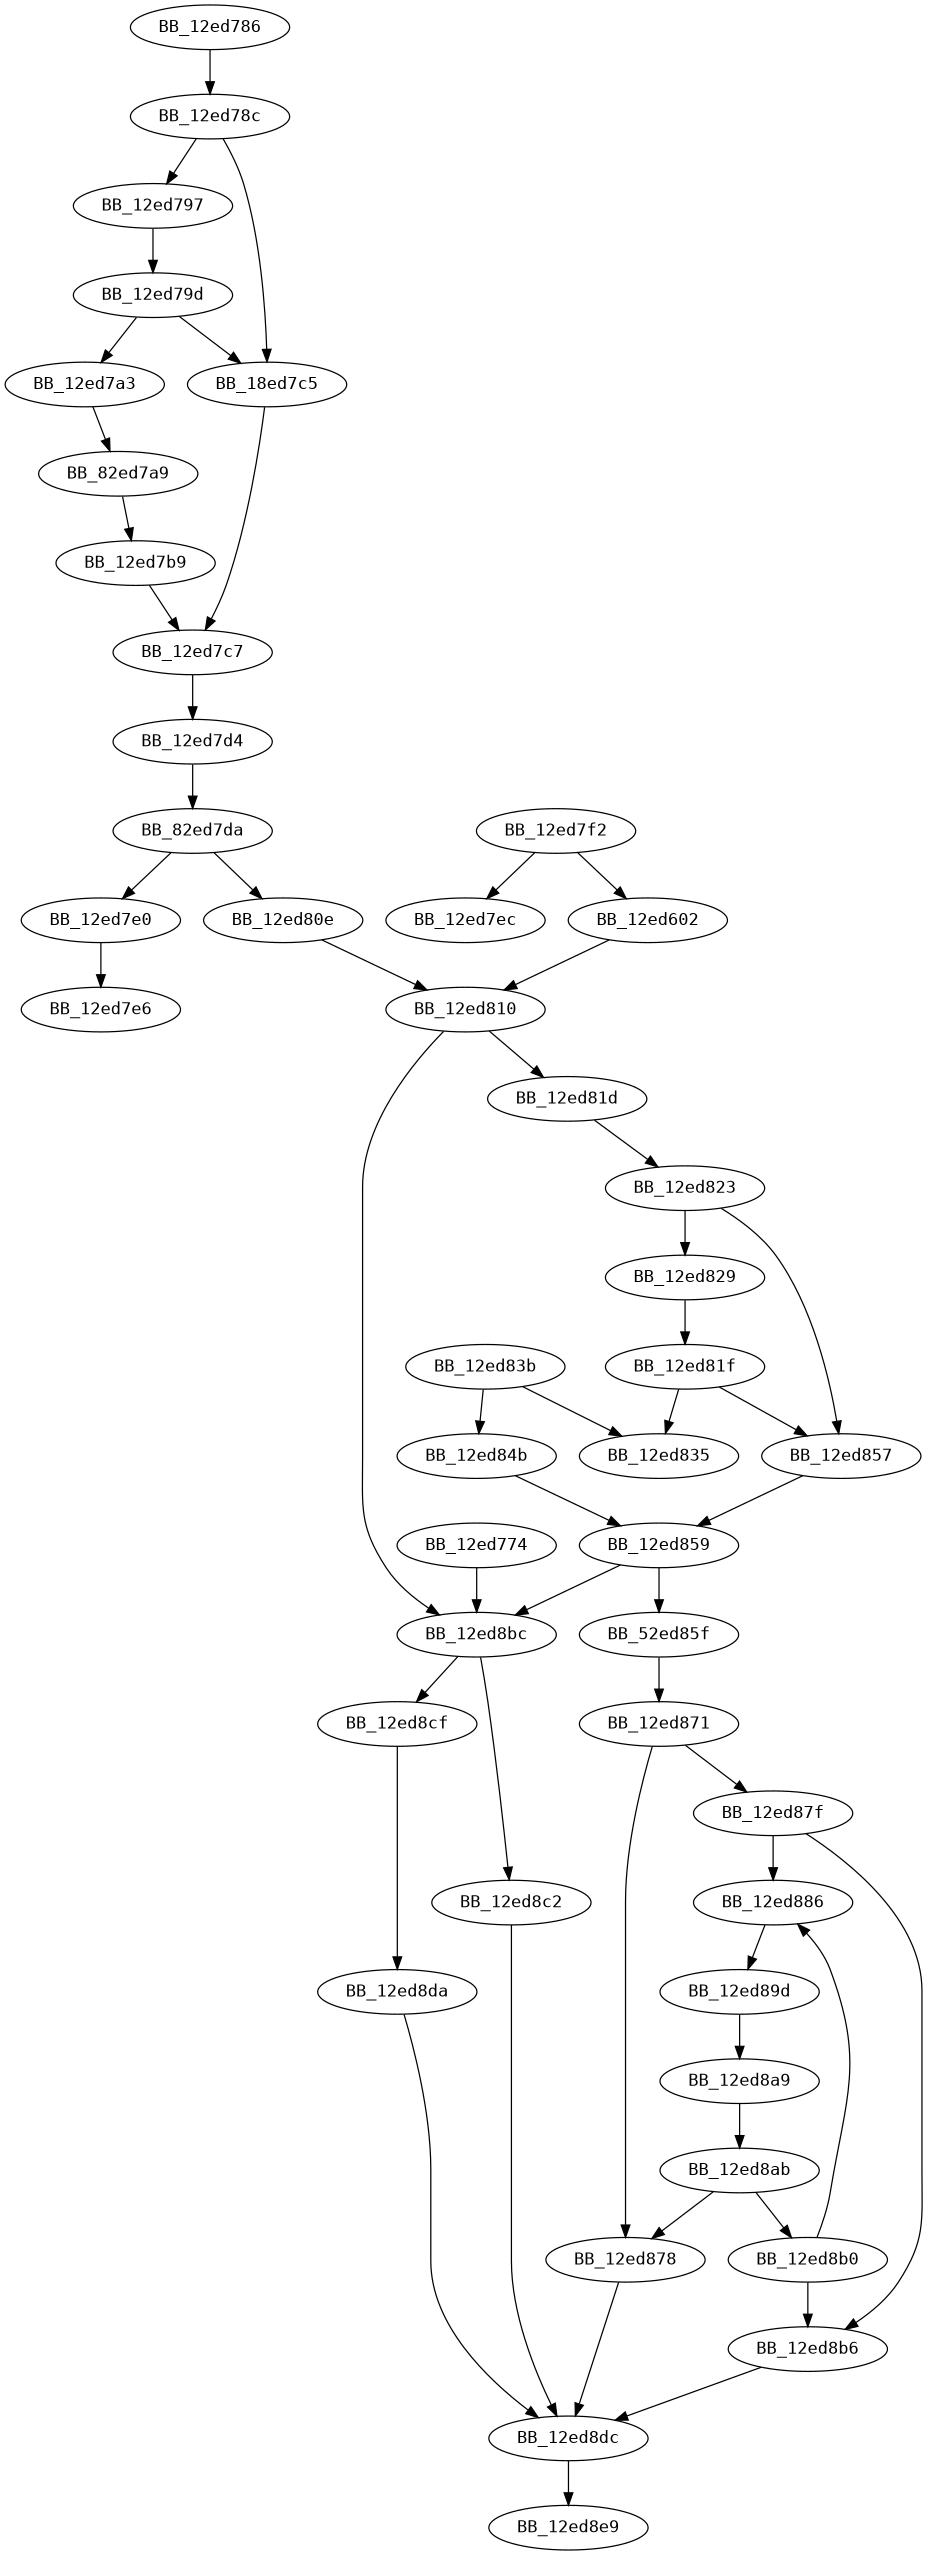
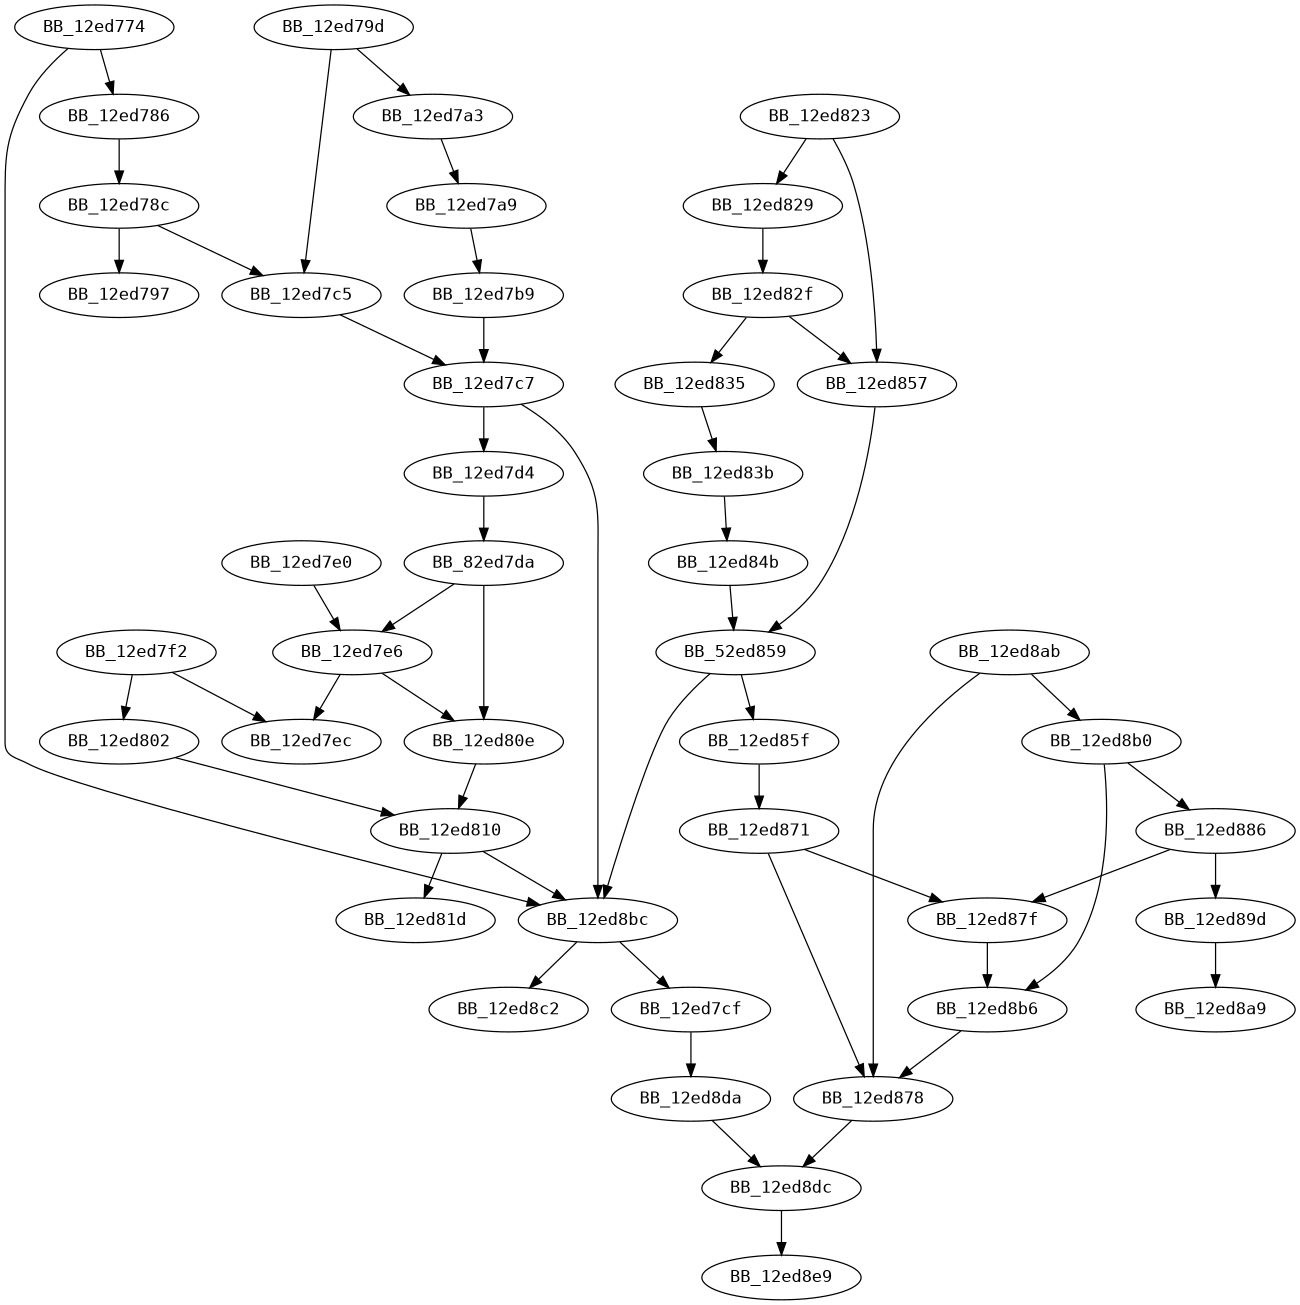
edge "BB_12ed774" -> "BB_12ed786": added
edge "BB_12ed797" -> "BB_12ed79d": removed
node "BB_18ed7c5": label "BB_18ed7c5" -> "BB_12ed7c5"
node "BB_82ed7a9": label "BB_82ed7a9" -> "BB_12ed7a9"
edge "BB_12ed7c7" -> "BB_12ed8bc": added
edge "BB_12ed7e6" -> "BB_12ed7ec": added
edge "BB_12ed7e6" -> "BB_12ed80e": added
edge "BB_82ed7da" -> "BB_12ed7e0": now "BB_82ed7da" -> "BB_12ed7e6"
node "BB_12ed602": label "BB_12ed602" -> "BB_12ed802"
edge "BB_12ed81d" -> "BB_12ed823": removed
node "BB_12ed81f": label "BB_12ed81f" -> "BB_12ed82f"
edge "BB_12ed83b" -> "BB_12ed835": reversed
node "BB_12ed859": label "BB_12ed859" -> "BB_52ed859"
node "BB_52ed85f": label "BB_52ed85f" -> "BB_12ed85f"
node "BB_12ed8cf": label "BB_12ed8cf" -> "BB_12ed7cf"
edge "BB_12ed87f" -> "BB_12ed886": reversed
edge "BB_12ed8a9" -> "BB_12ed8ab": removed
edge "BB_12ed8c2" -> "BB_12ed8dc": removed
edge "BB_12ed8b6" -> "BB_12ed8dc": now "BB_12ed8b6" -> "BB_12ed878"
